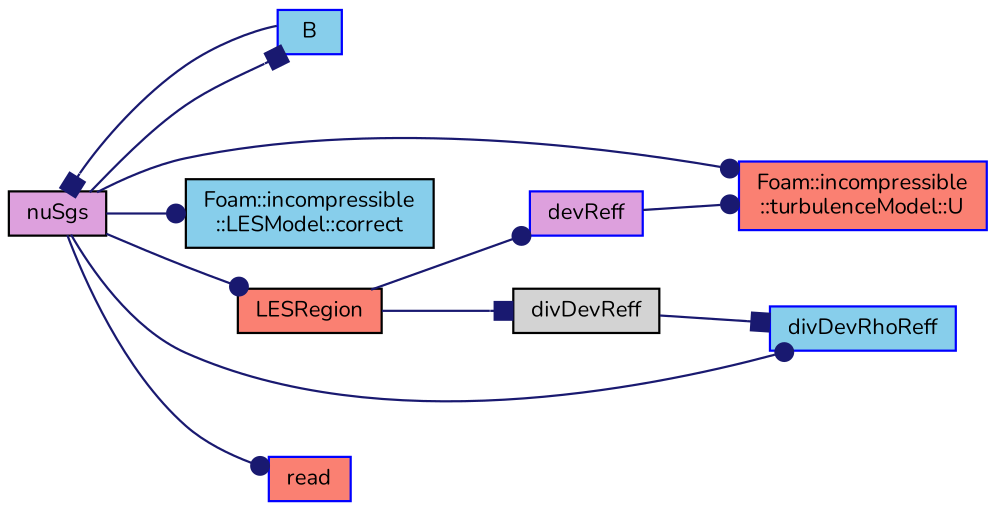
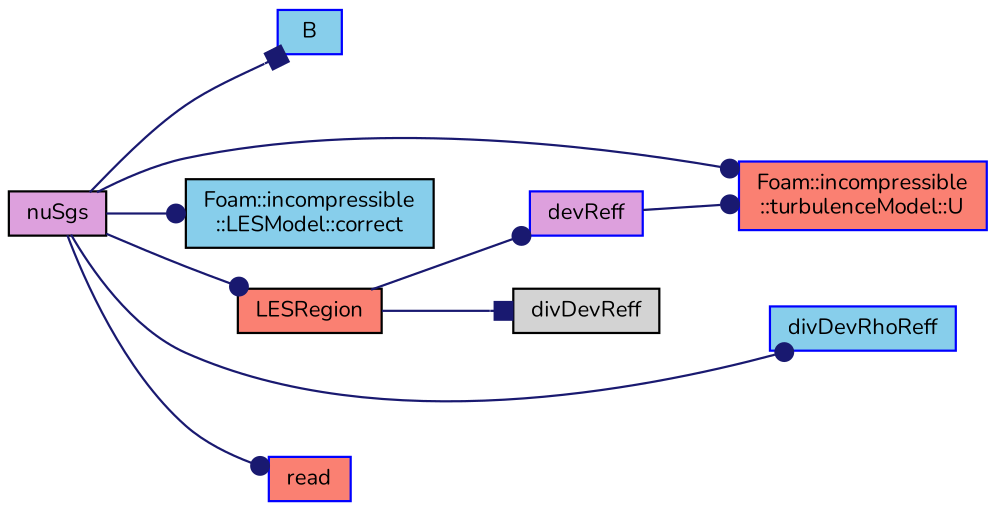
edge "B" -> "nuSgs": removed
edge "divDevReff" -> "divDevRhoReff": removed
